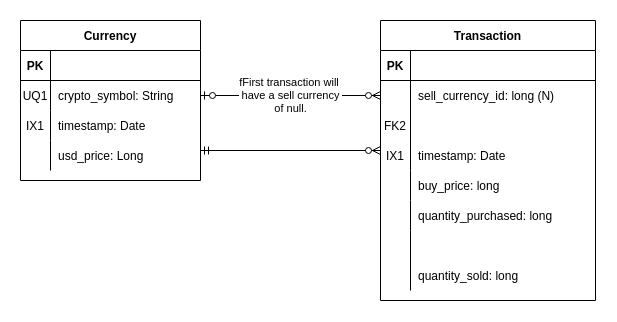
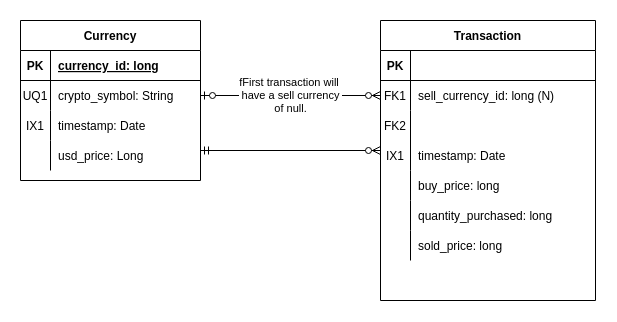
node "currency_id: long": added
node "FK1": added
node "sold_price: long": added
node "quantity_sold: long": removed
